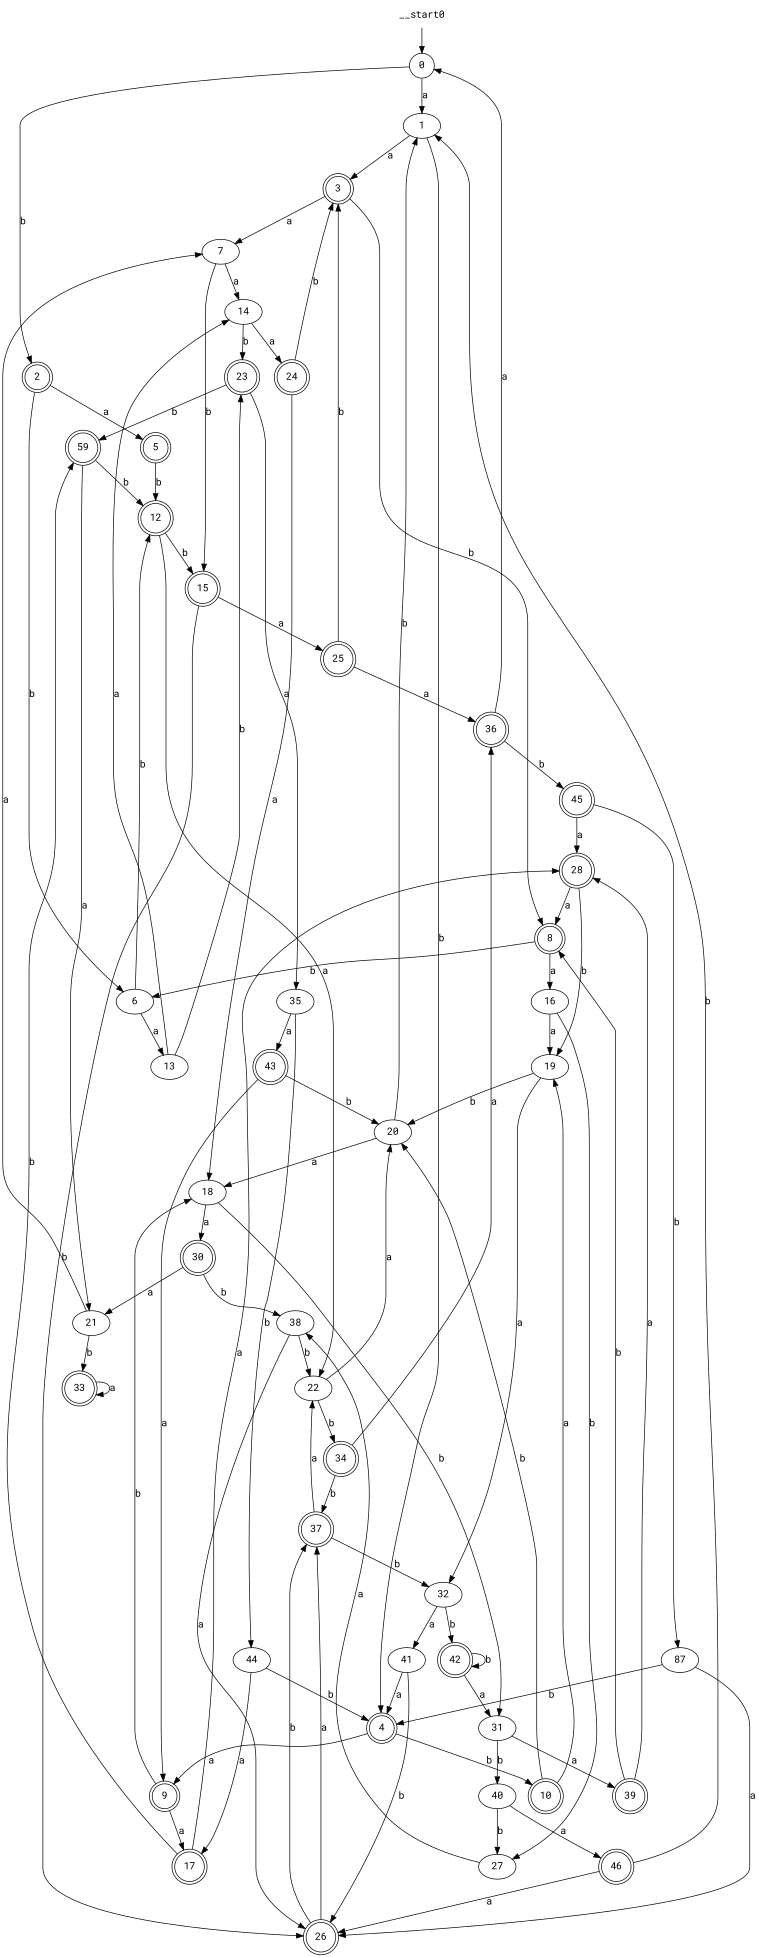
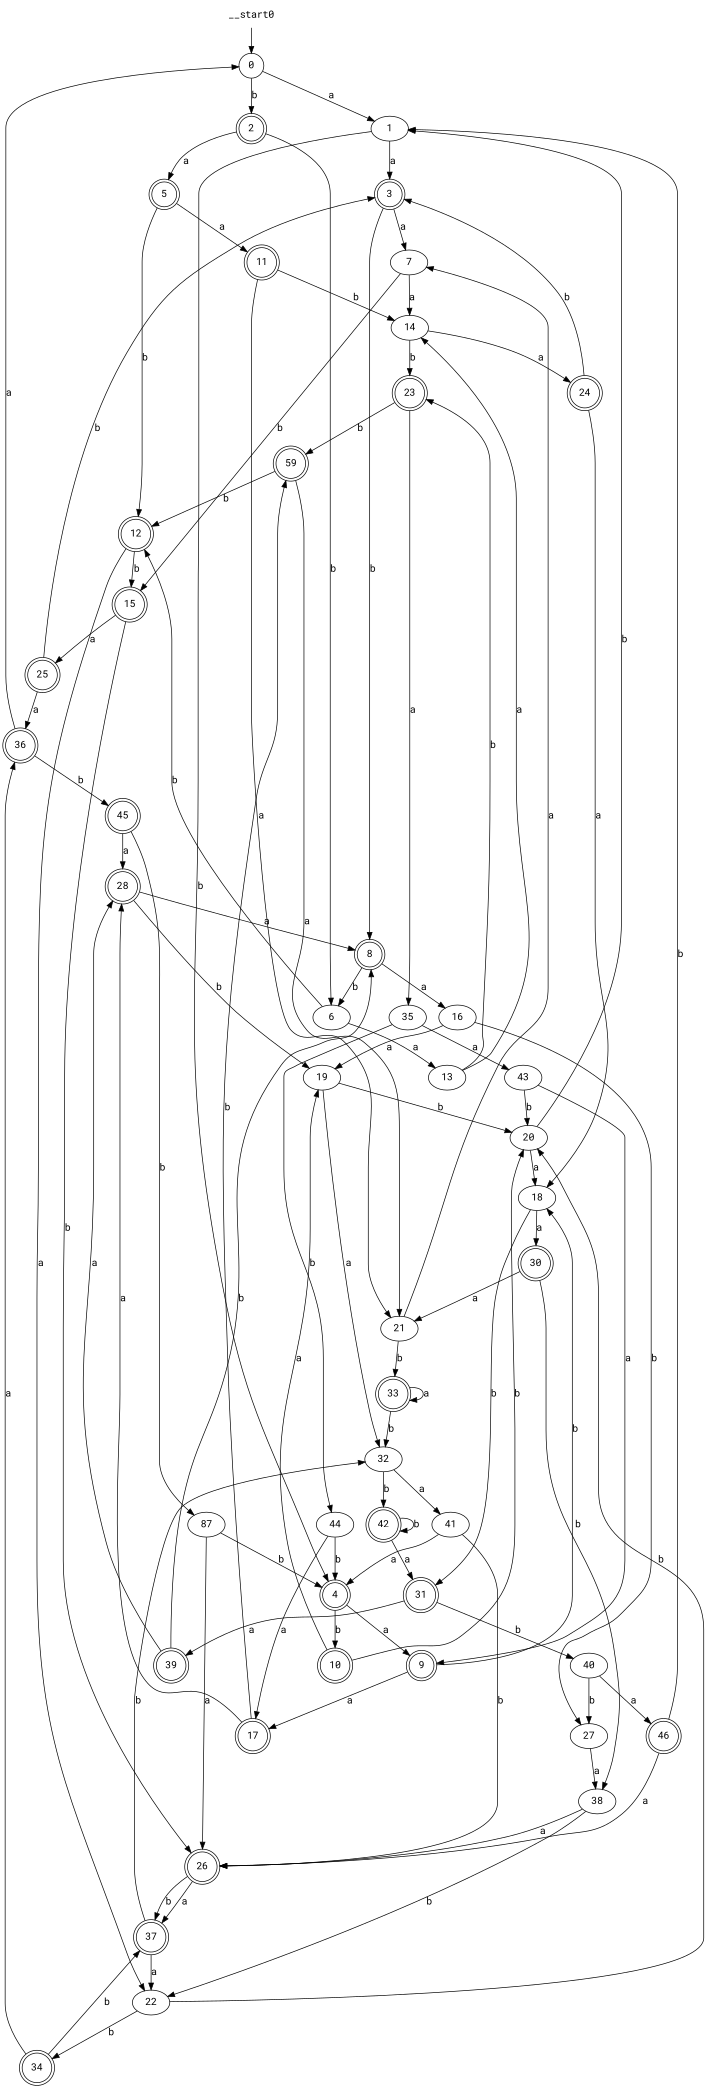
node "11": added
node "43": shape doublecircle -> ellipse
edge "22" -> "20": label "a" -> "b"
edge "33" -> "32": added, label "b"
node "31": shape ellipse -> doublecircle
